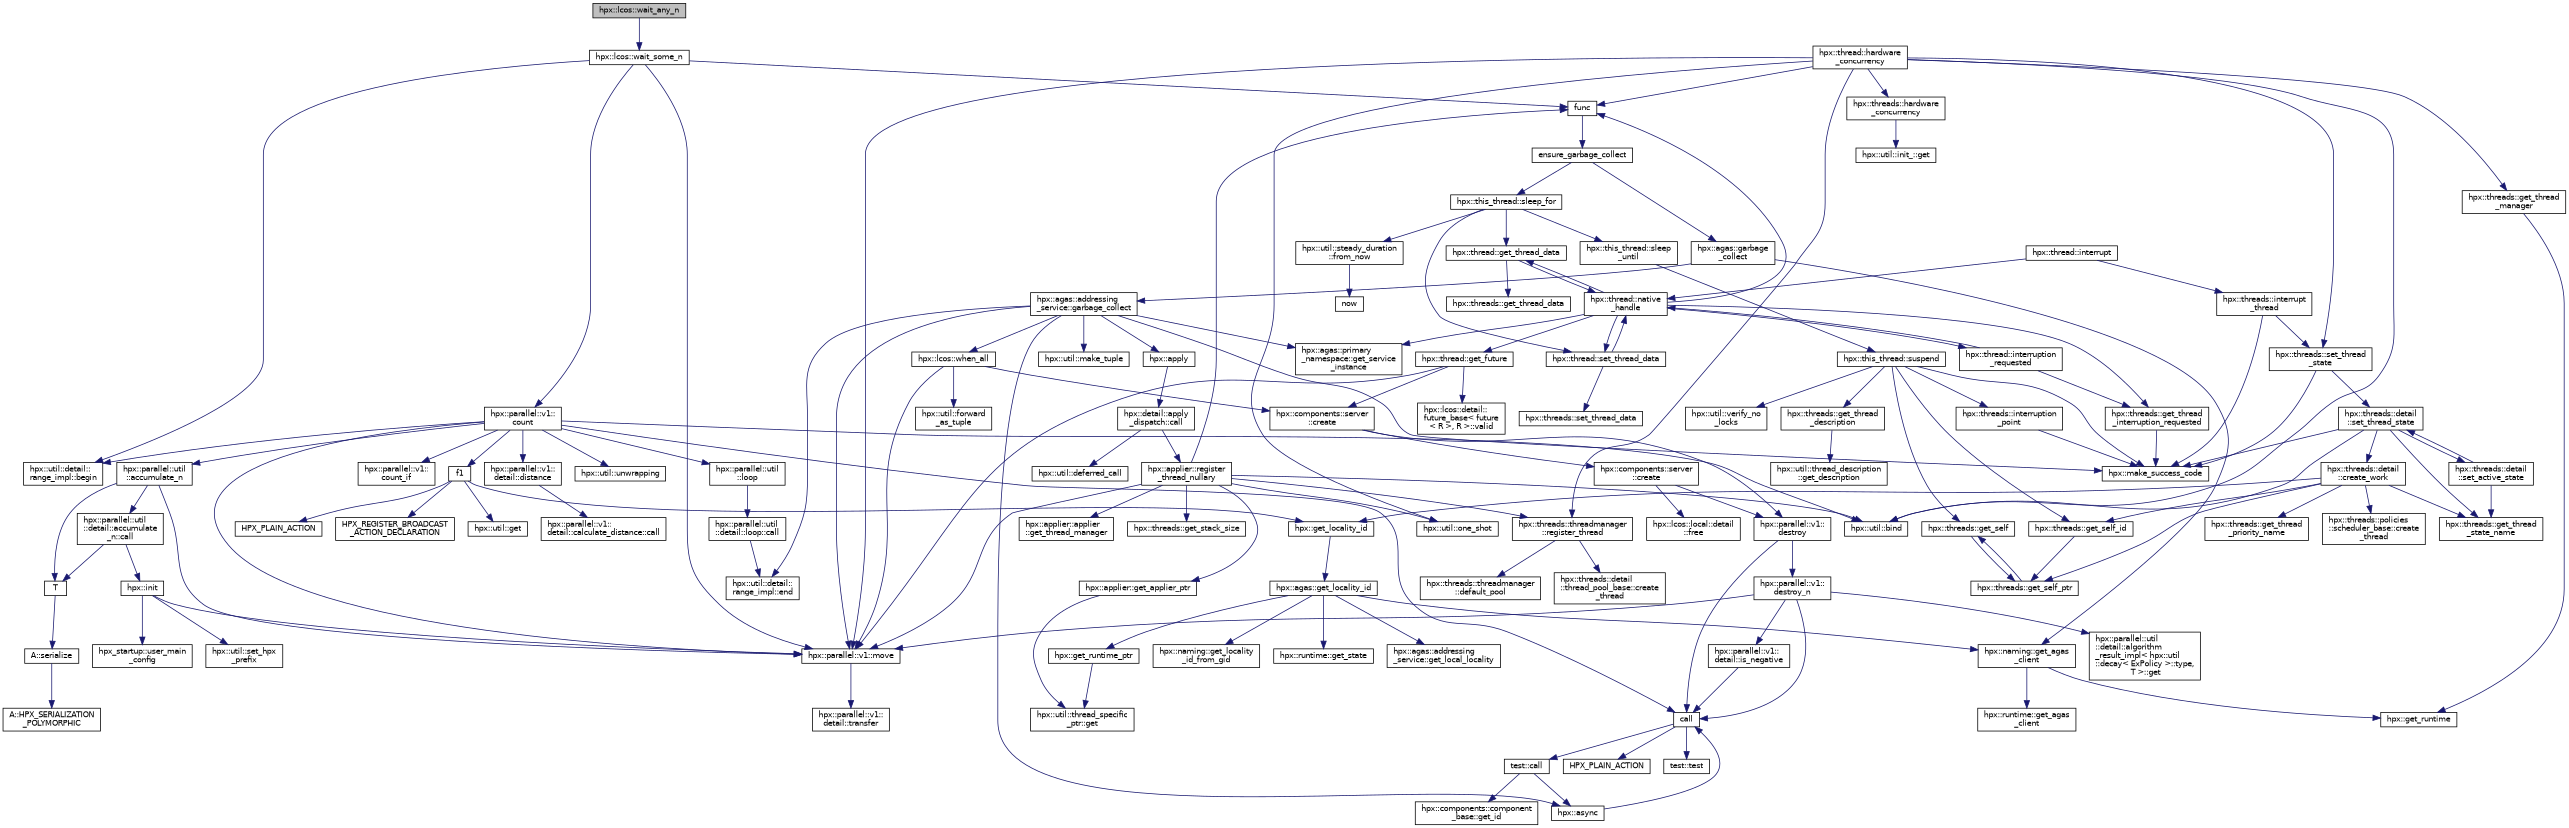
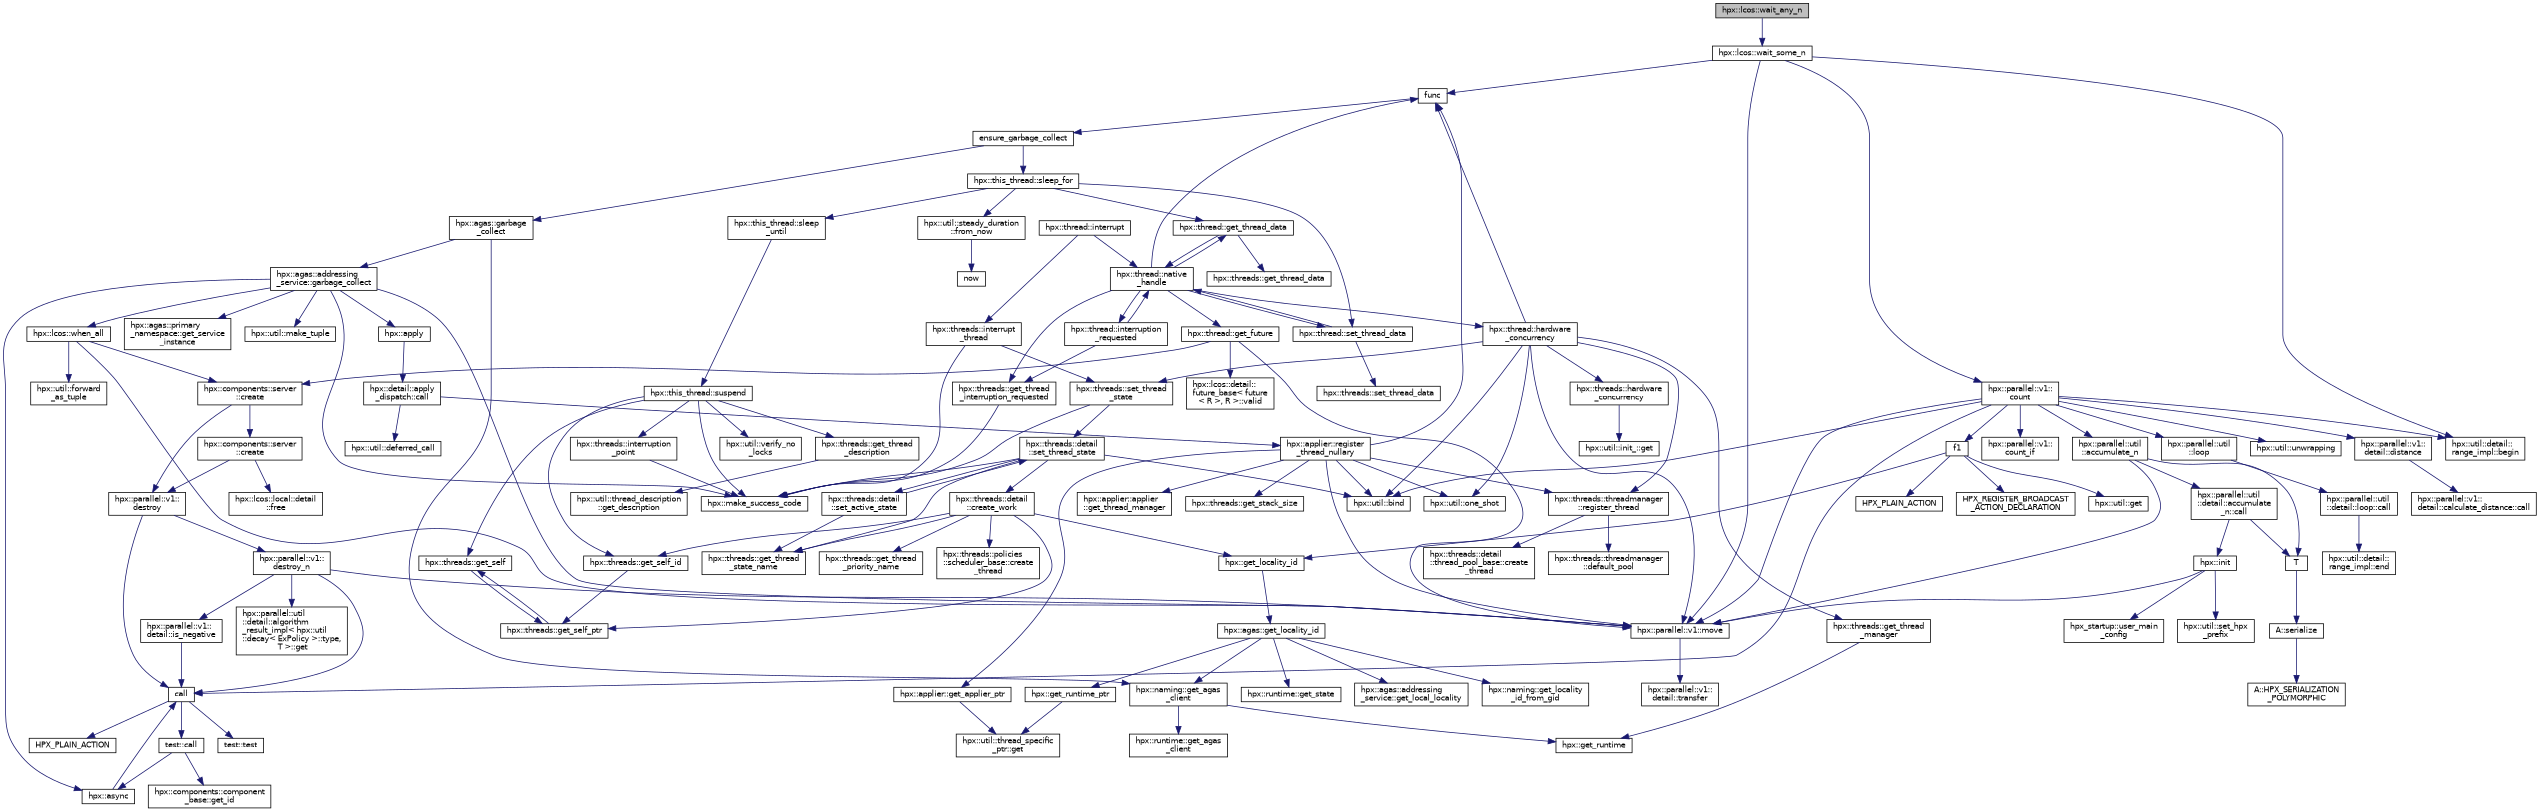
edge "hpx::thread::native _handle" -> "hpx::agas::primary _namespace::get_service _instance": now "hpx::thread::native _handle" -> "hpx::thread::hardware _concurrency"
edge "hpx::agas::addressing _service::garbage_collect" -> "hpx::util::detail:: range_impl::end": removed
